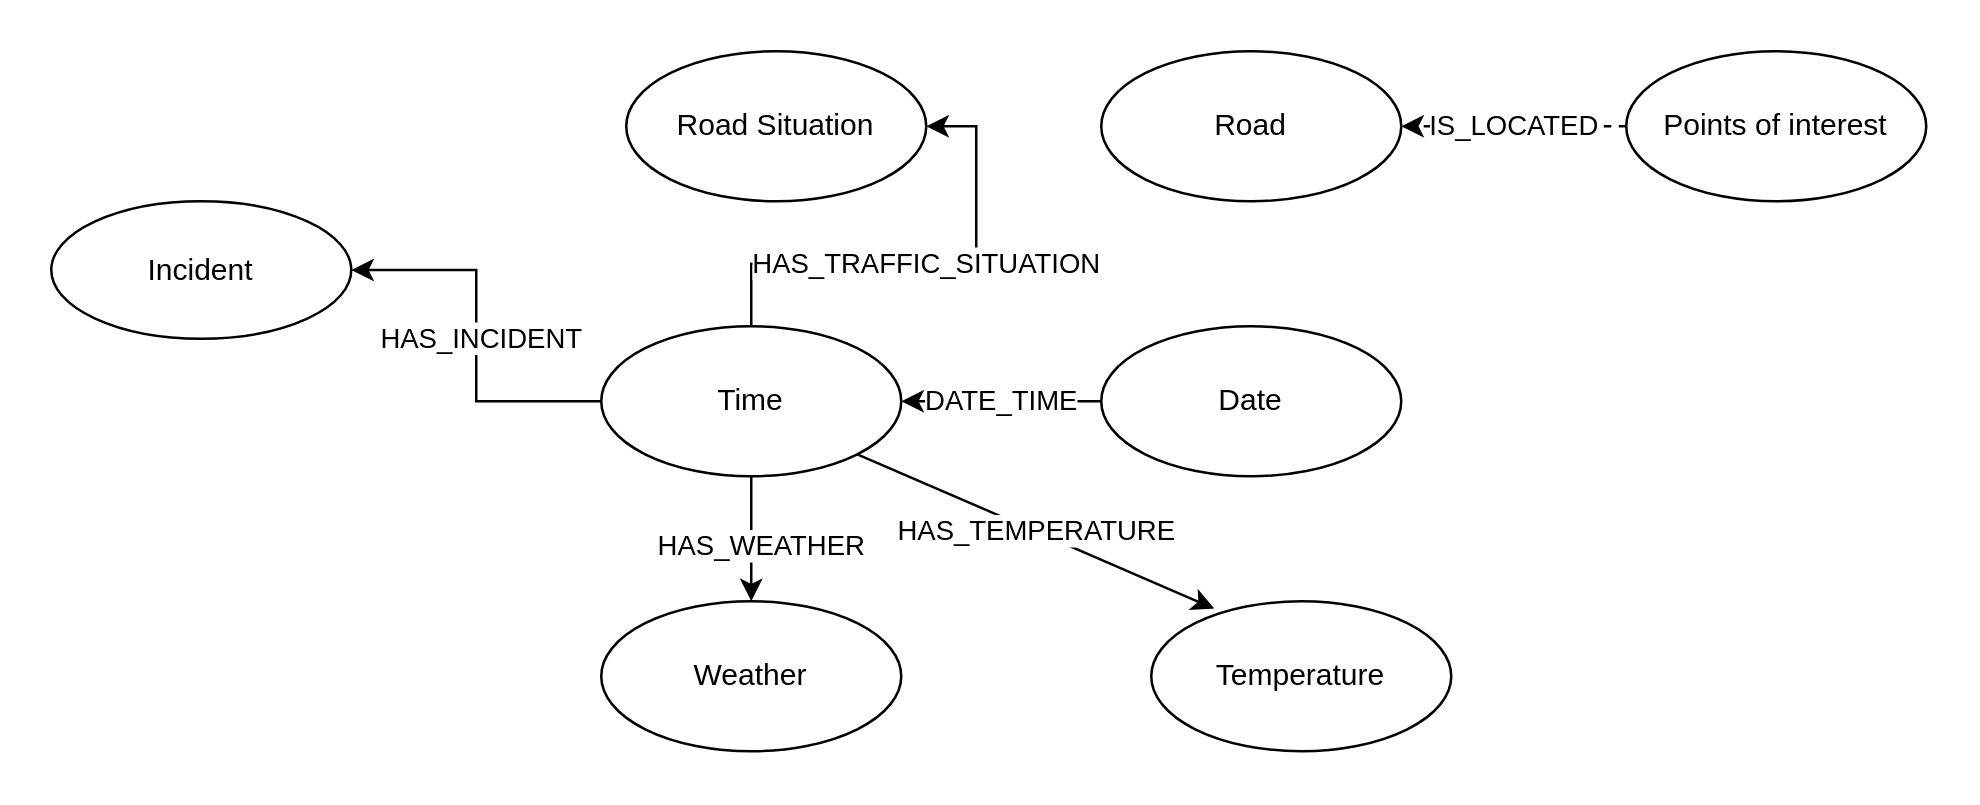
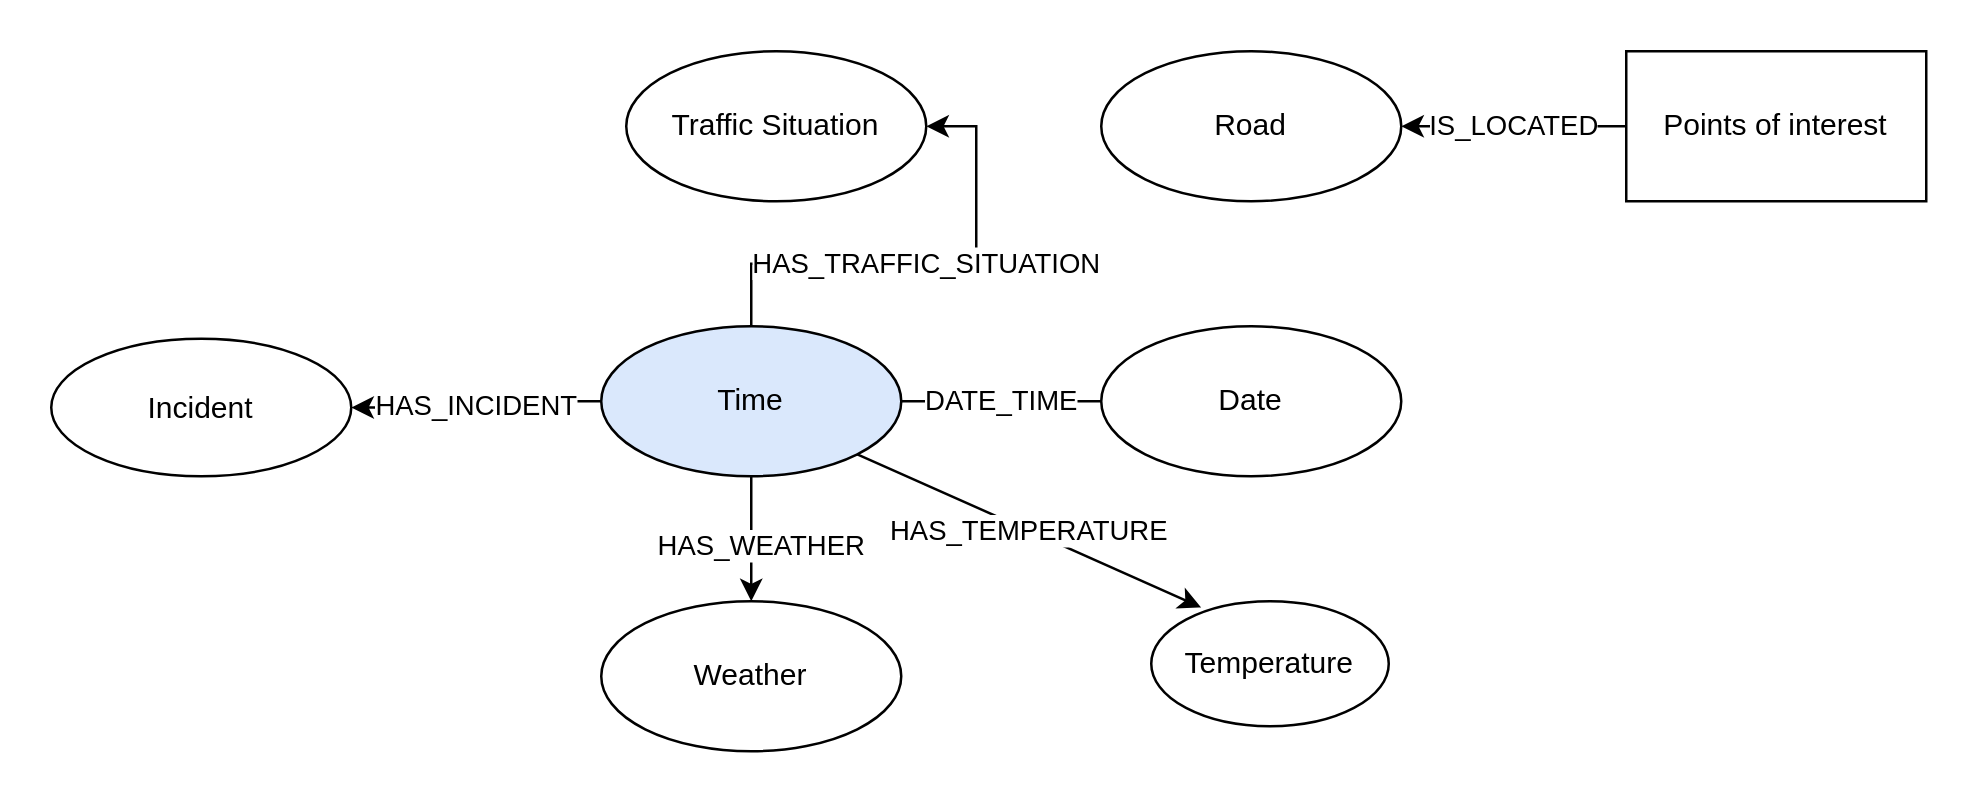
node "Road Situation": label "Road Situation" -> "Traffic Situation"
edge "Points of interest" -> "Road": style dashed -> solid
node "Points of interest": shape ellipse -> rectangle
node "Incident": moved (201, 270) -> (201, 408)
node "Time": fillcolor #ffffff -> #dae8fc
edge "Date" -> "Time": arrowhead classic -> none
node "Temperature": size 300x150 -> 238x125
